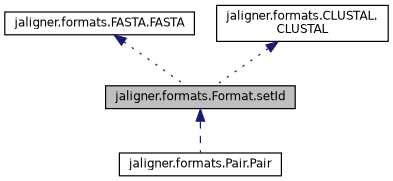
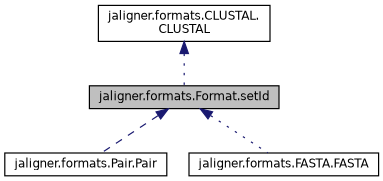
edge "jaligner.formats.Format.setId" -> "jaligner.formats.FASTA.FASTA": reversed
